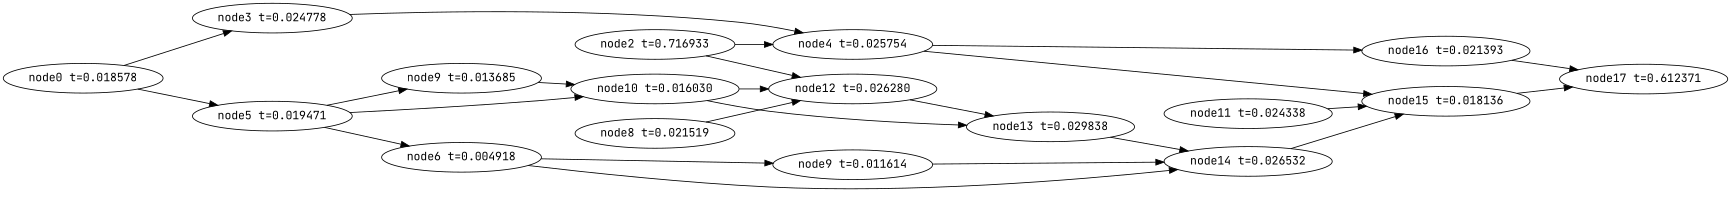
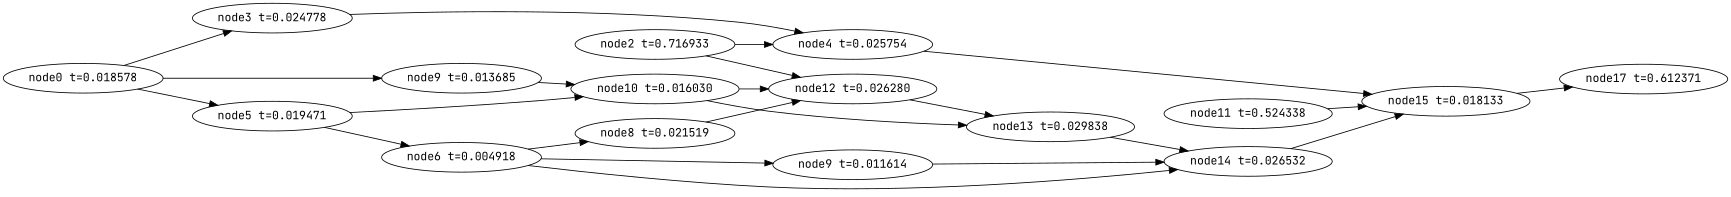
node "node16 t=0.021393": removed
edge "node5 t=0.019471" -> "node9 t=0.013685": now "node0 t=0.018578" -> "node9 t=0.013685"
node "node15 t=0.018136": label "node15 t=0.018136" -> "node15 t=0.018133"
node "node11 t=0.024338": label "node11 t=0.024338" -> "node11 t=0.524338"
edge "node6 t=0.004918" -> "node8 t=0.021519": added
